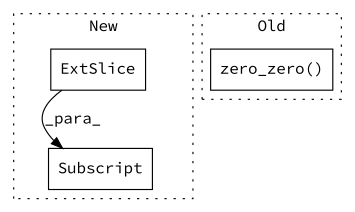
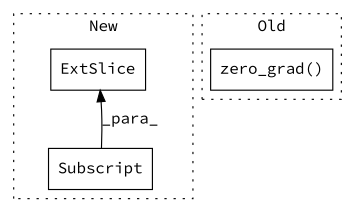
node "zero_zero()": label "zero_zero()" -> "zero_grad()"
edge "ExtSlice" -> "Subscript": reversed
